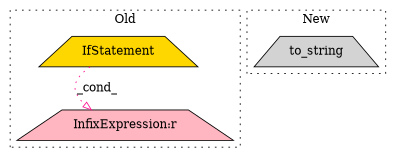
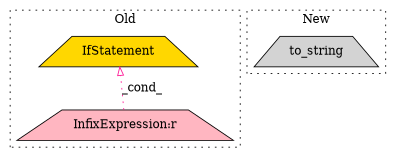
edge "IfStatement" -> "InfixExpression:r": reversed
